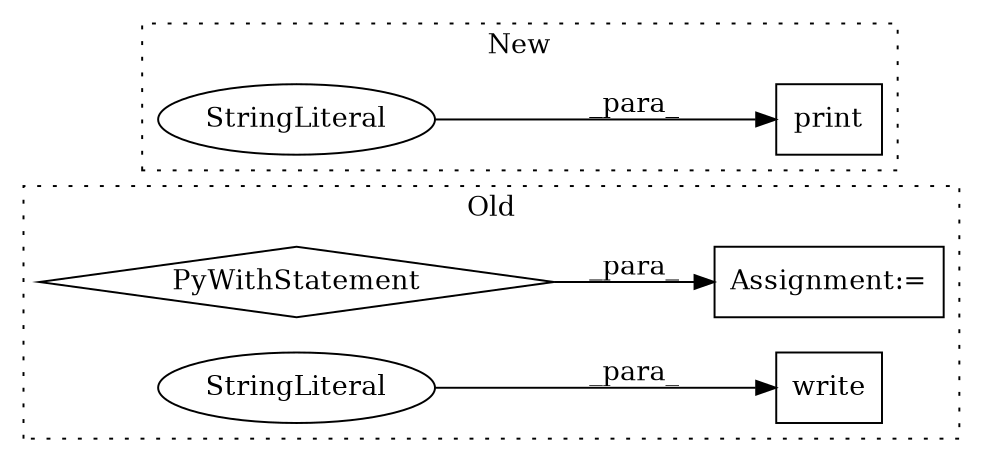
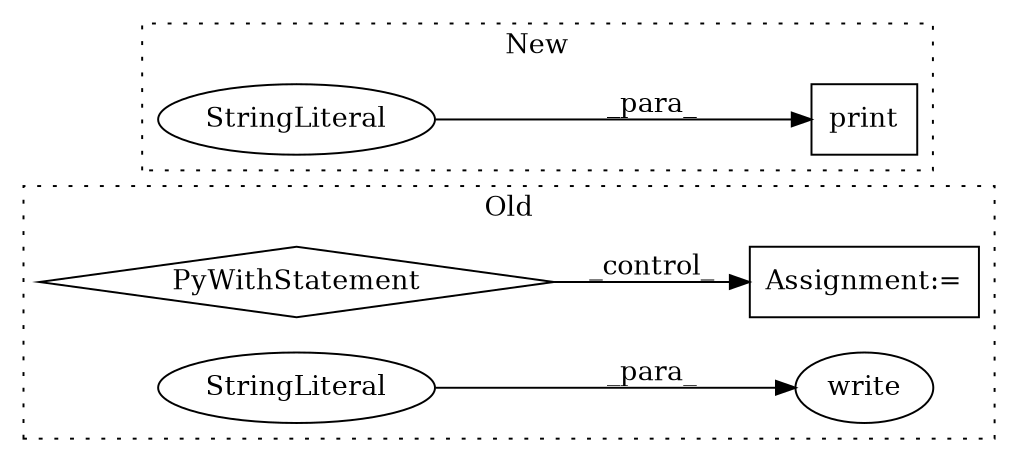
edge "PyWithStatement" -> "Assignment:=": label "_para_" -> "_control_"
node "write": shape box -> ellipse
